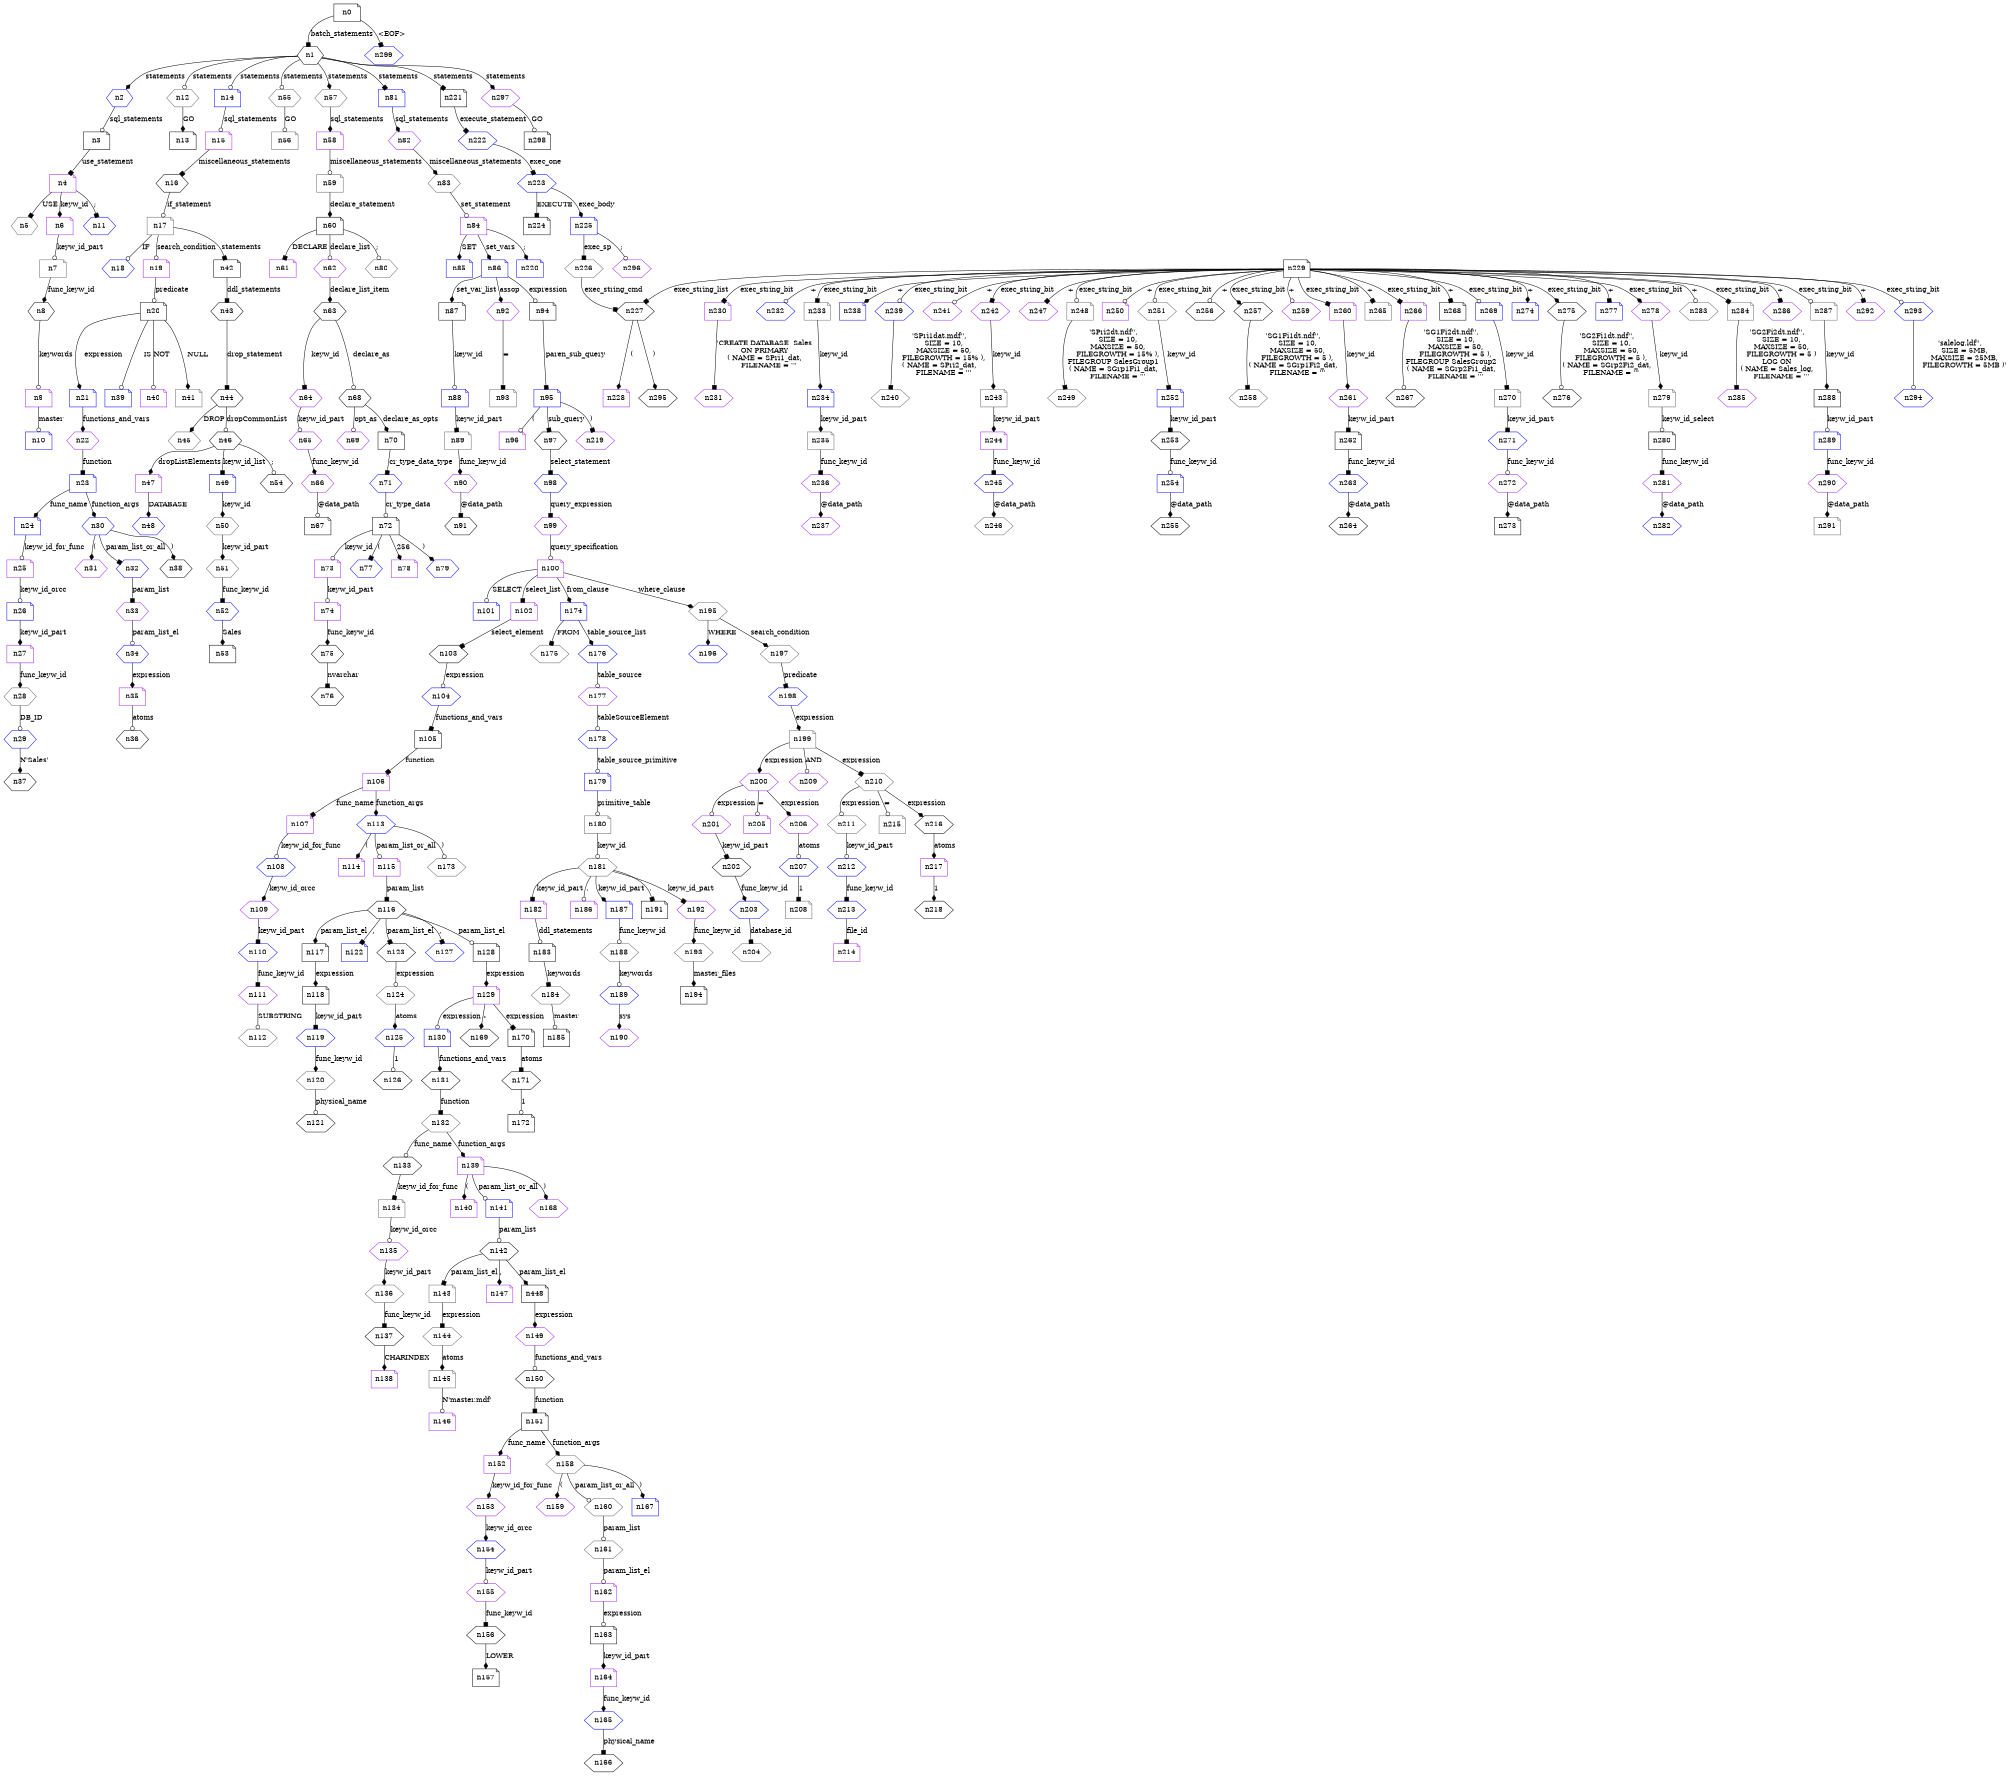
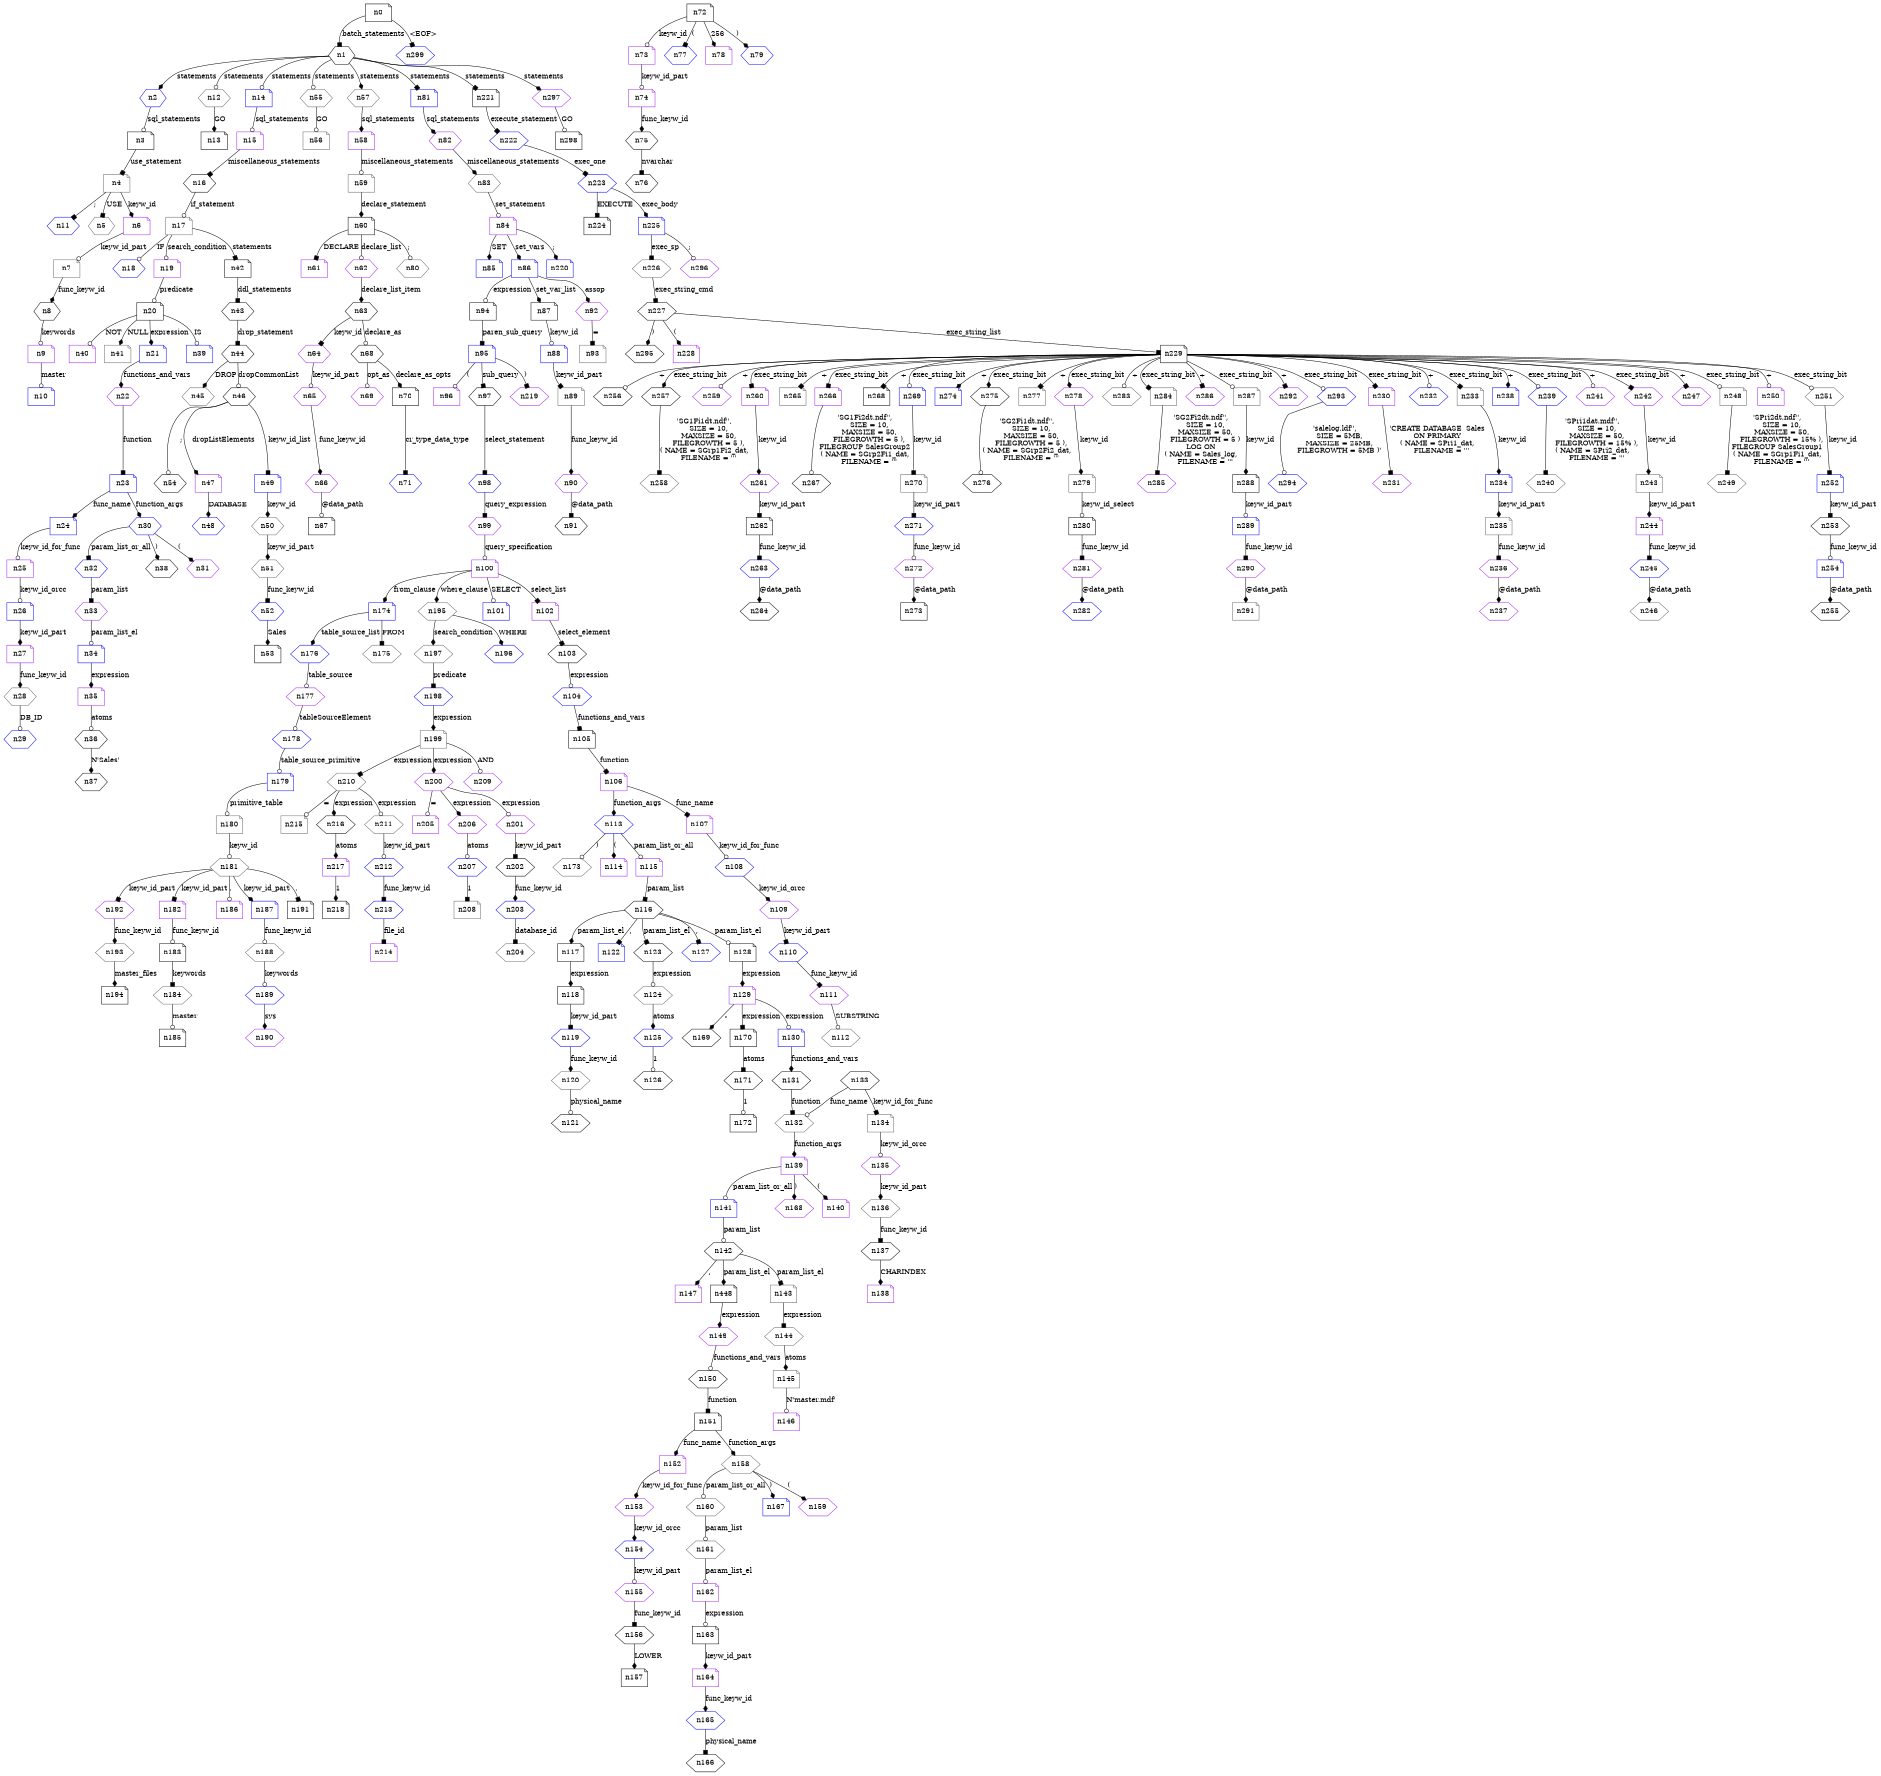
node "n4": color purple -> gray40
edge "n229" -> "n227": reversed
node "n277": color blue -> gray40
edge "n71" -> "n72": removed, label "cr_type_data"
node "n34": shape hexagon -> note
edge "n29" -> "n37": now "n36" -> "n37"
node "n218": shape hexagon -> note
edge "n182" -> "n183": label "ddl_statements" -> "func_keyw_id"
edge "n132" -> "n133": reversed
